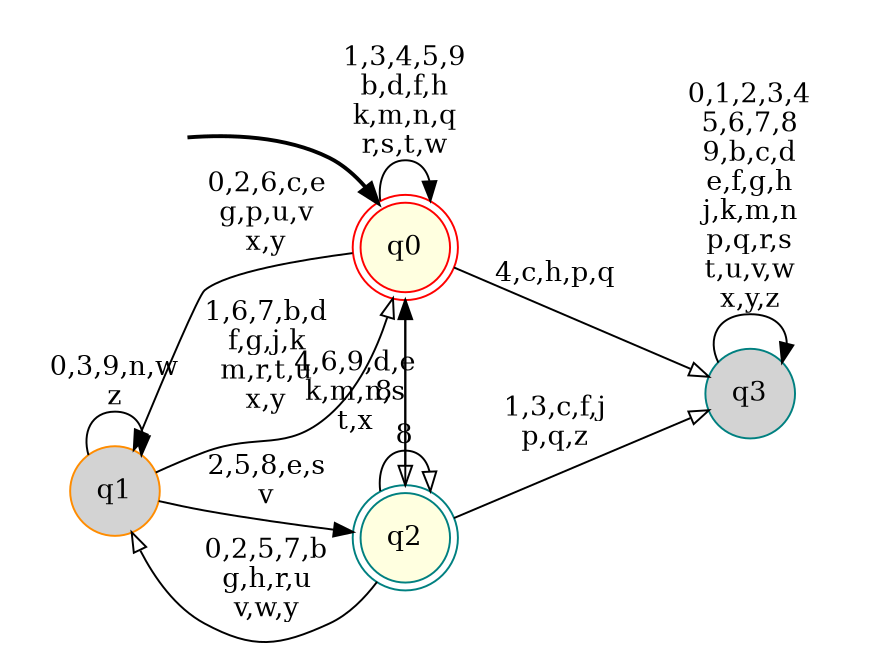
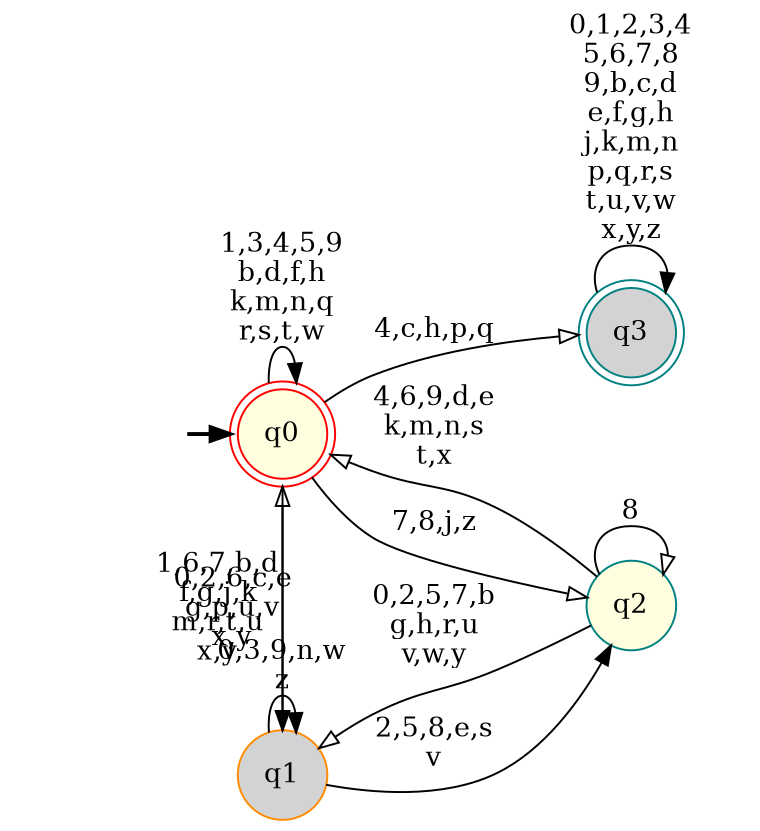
edge "q0" -> "q2": label "8" -> "7,8,j,z"
node "q3": shape circle -> doublecircle
edge "q2" -> "q0": arrowhead normal -> onormal
edge "q2" -> "q3": removed, label "1,3,c,f,j p,q,z"
node "q2": shape doublecircle -> circle
